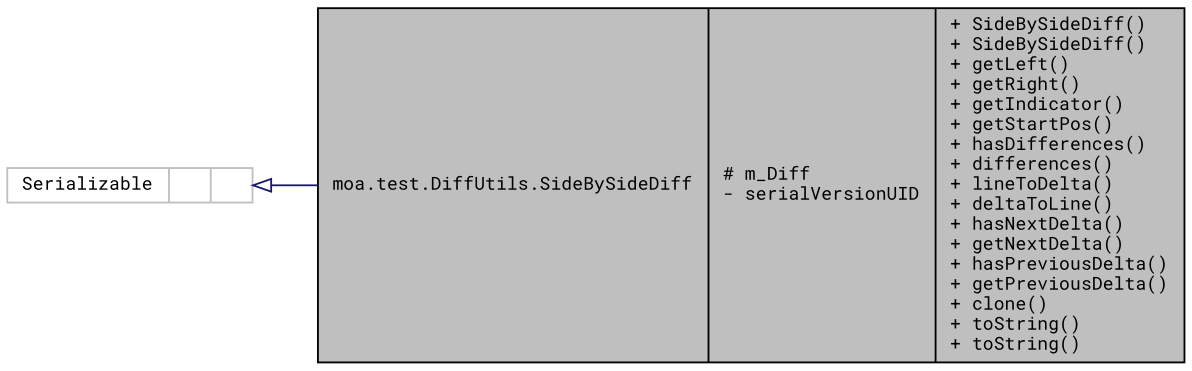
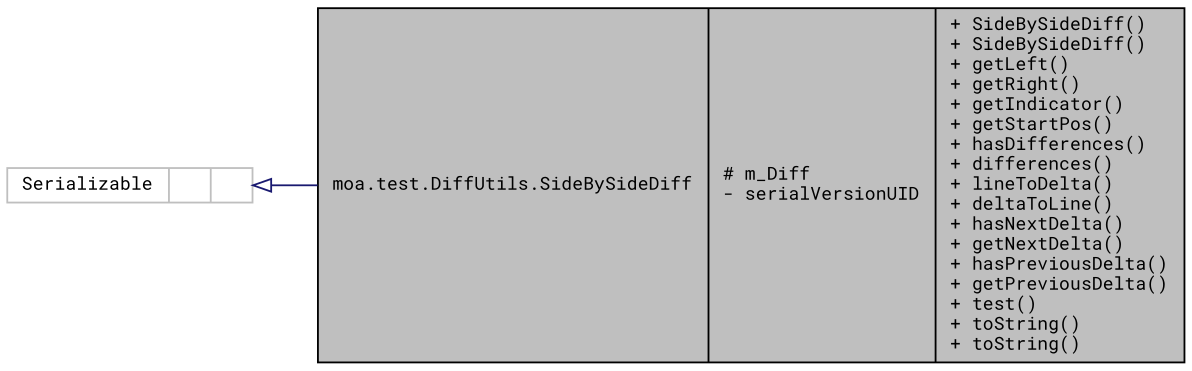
node "moa.test.DiffUtils.SideBySideDiff": text "+ clone()" -> "+ test()"
